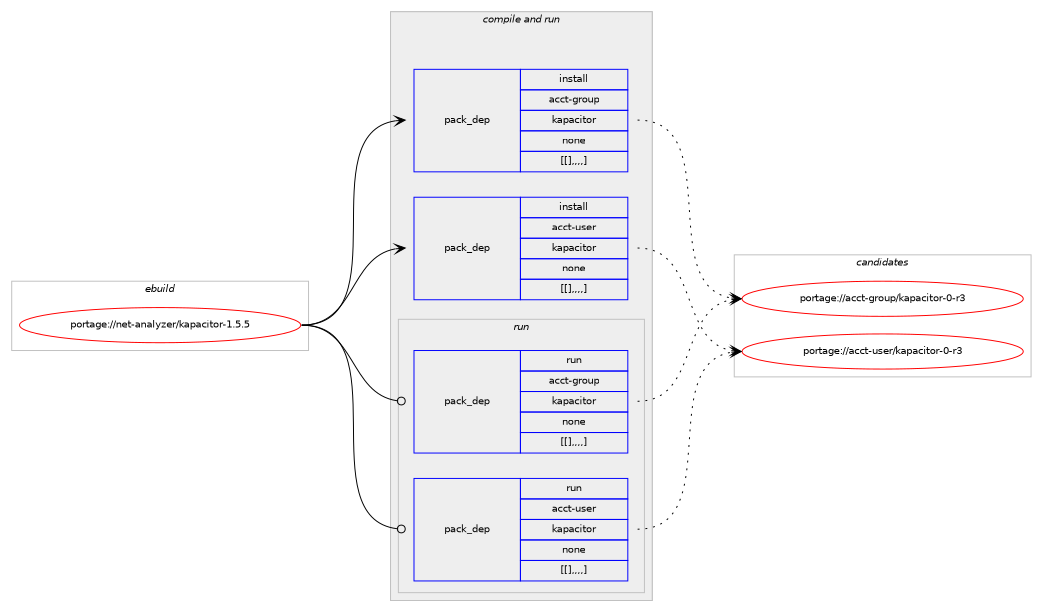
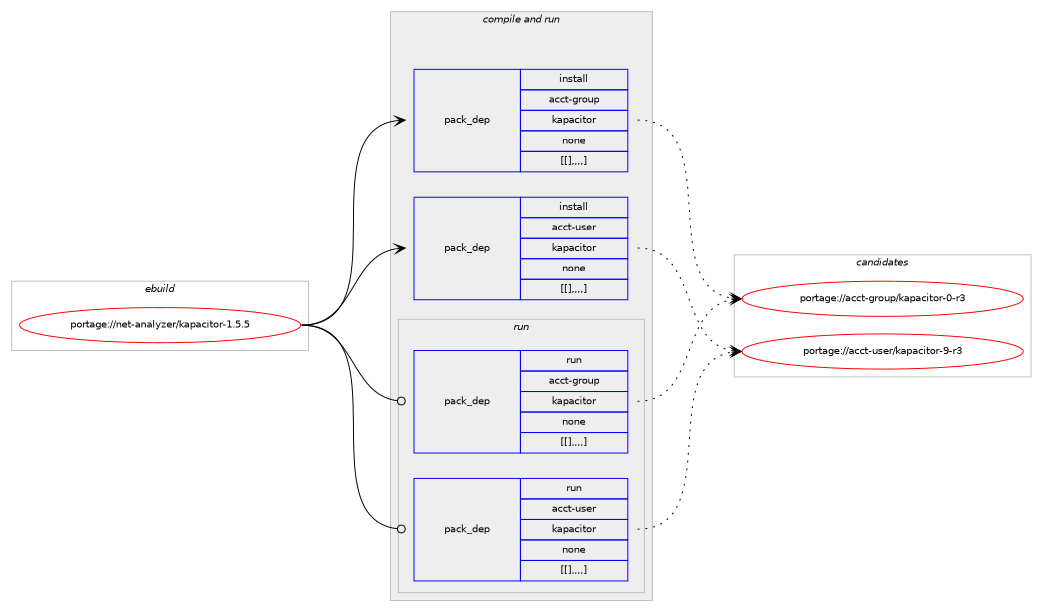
node "portage://acct-user/kapacitor-0-r3": label "portage://acct-user/kapacitor-0-r3" -> "portage://acct-user/kapacitor-9-r3"
